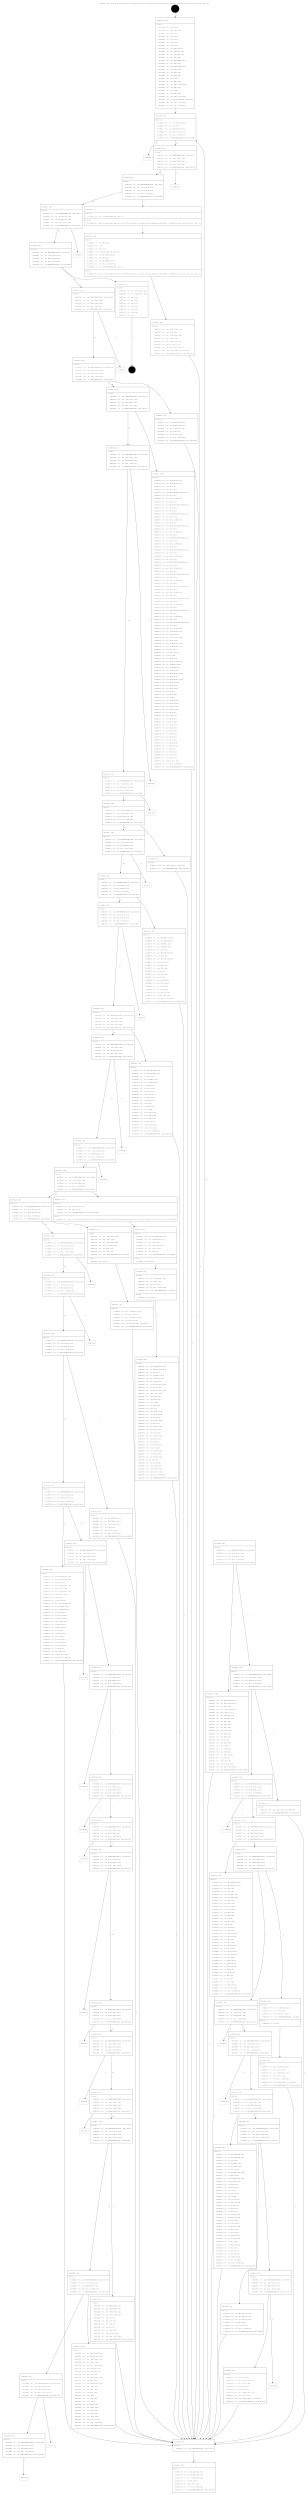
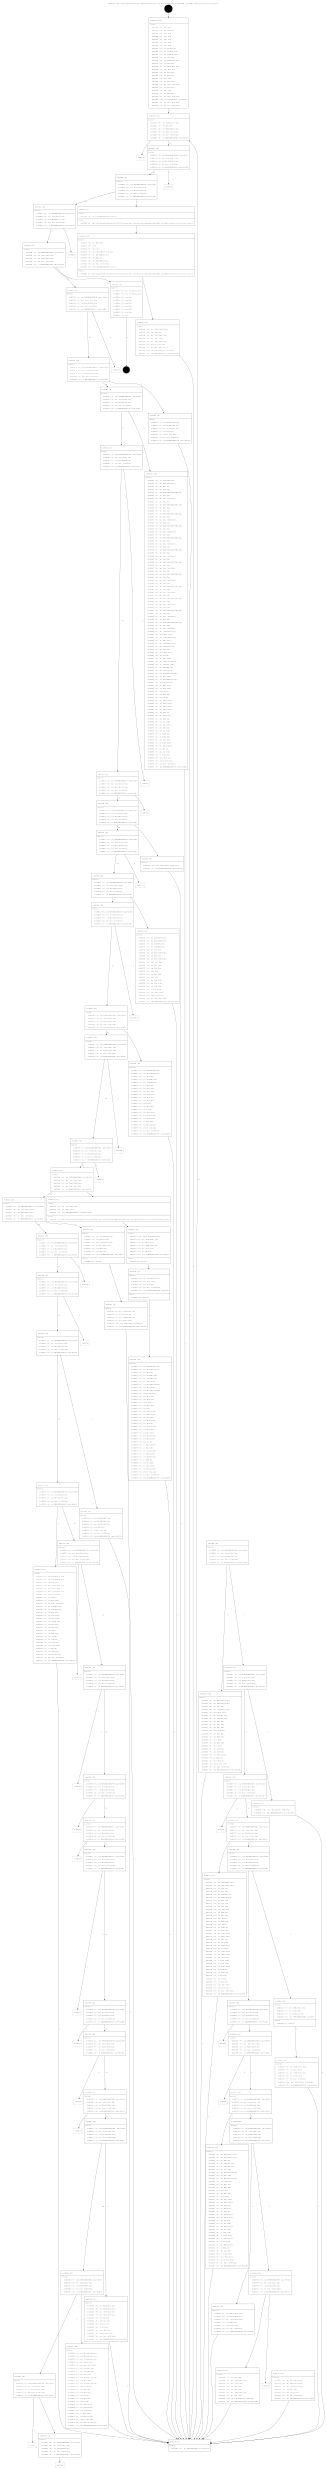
edge "0x402798 [5]" -> "0x401c13 [30]": reversed
